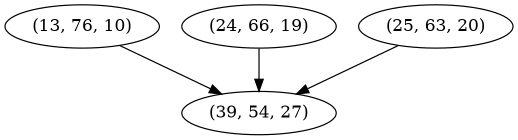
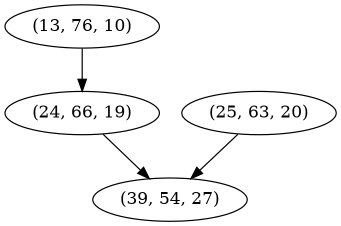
edge "(13, 76, 10)" -> "(39, 54, 27)": now "(13, 76, 10)" -> "(24, 66, 19)"
